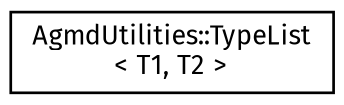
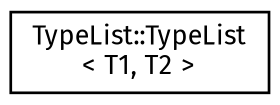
node "AgmdUtilities::TypeList < T1, T2 >": label "AgmdUtilities::TypeList < T1, T2 >" -> "TypeList::TypeList < T1, T2 >"
